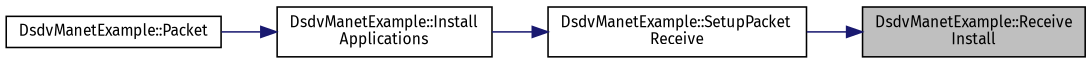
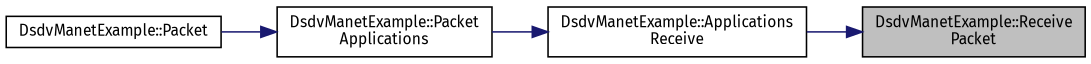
node "DsdvManetExample::Install Applications": label "DsdvManetExample::Install Applications" -> "DsdvManetExample::Packet Applications"
node "DsdvManetExample::SetupPacket Receive": label "DsdvManetExample::SetupPacket Receive" -> "DsdvManetExample::Applications Receive"
node "DsdvManetExample::Receive Install": label "DsdvManetExample::Receive Install" -> "DsdvManetExample::Receive Packet"
